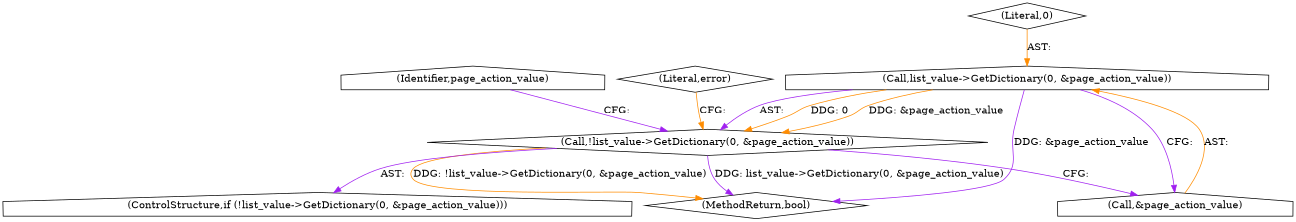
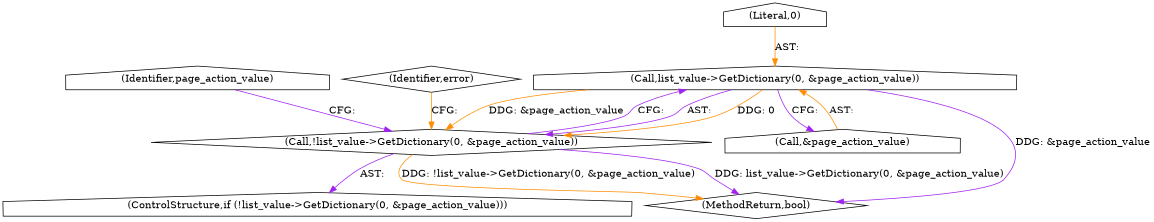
node "(Literal,0)": shape diamond -> house
node "(Literal,error)": label "(Literal,error)" -> "(Identifier,error)"
edge "(Call,!list_value->GetDictionary(0, &page_action_value))" -> "(Call,&page_action_value)": now "(Call,!list_value->GetDictionary(0, &page_action_value))" -> "(Call,list_value->GetDictionary(0, &page_action_value))"
